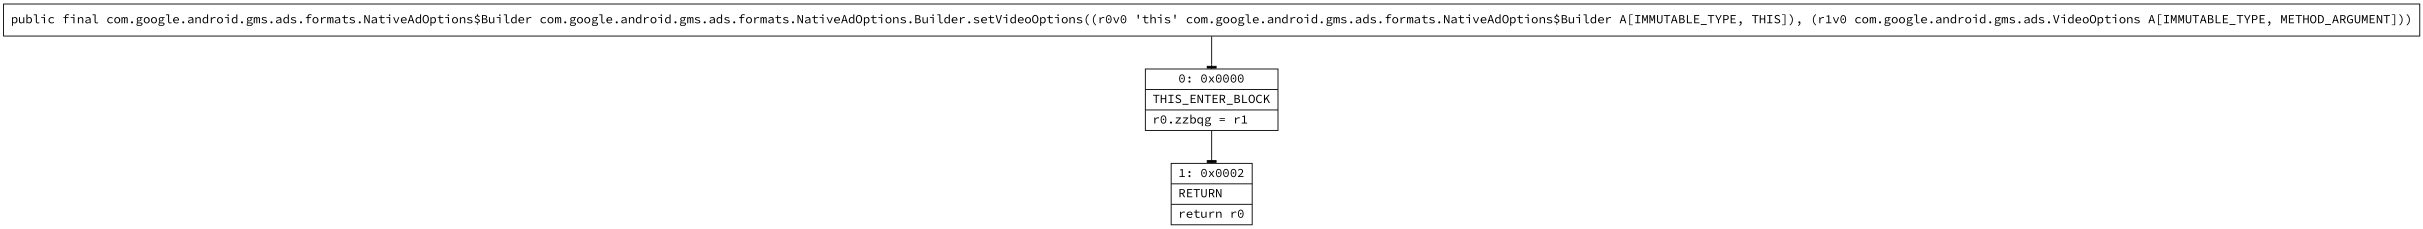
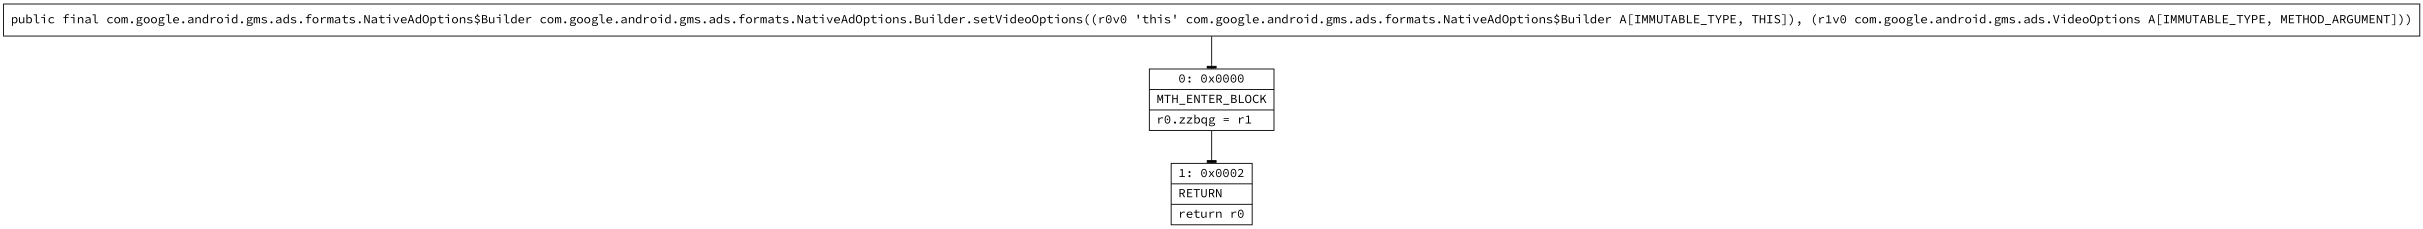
node "0: 0x0000": text "THIS_ENTER_BLOCK" -> "MTH_ENTER_BLOCK"
